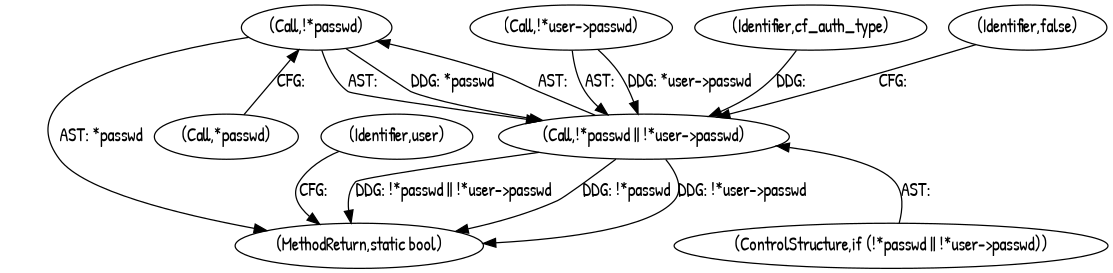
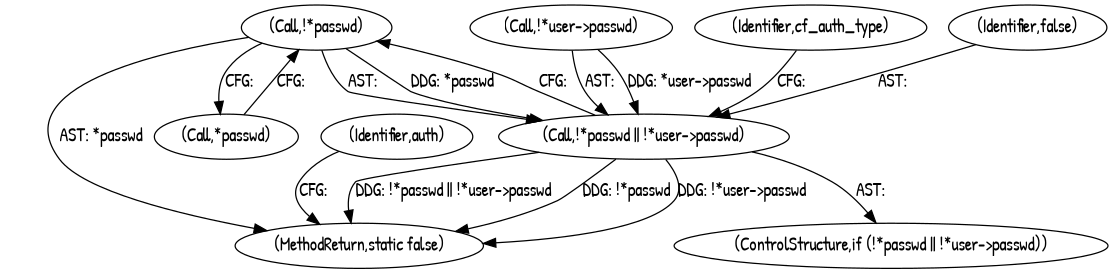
edge "(Call,!*passwd)" -> "(Call,*passwd)": added, label "CFG:"
edge "(Call,!*passwd || !*user->passwd)" -> "(Call,!*passwd)": label "AST: " -> "CFG: "
edge "(Identifier,cf_auth_type)" -> "(Call,!*passwd || !*user->passwd)": label "DDG: " -> "CFG: "
edge "(Identifier,false)" -> "(Call,!*passwd || !*user->passwd)": label "CFG: " -> "AST: "
node "(Identifier,user)": label "(Identifier,user)" -> "(Identifier,auth)"
edge "(ControlStructure,if (!*passwd || !*user->passwd))" -> "(Call,!*passwd || !*user->passwd)": reversed
node "(MethodReturn,static bool)": label "(MethodReturn,static bool)" -> "(MethodReturn,static false)"
